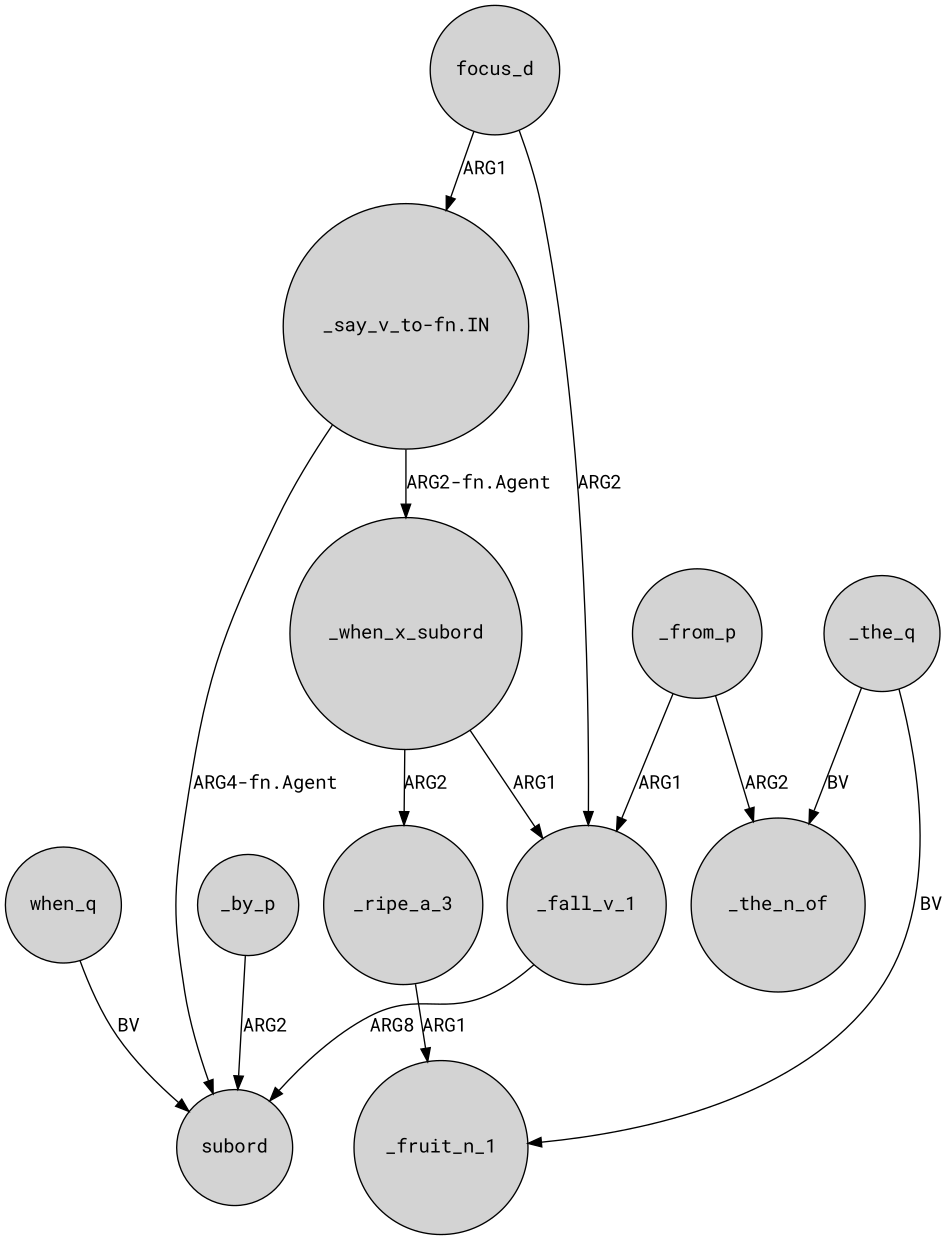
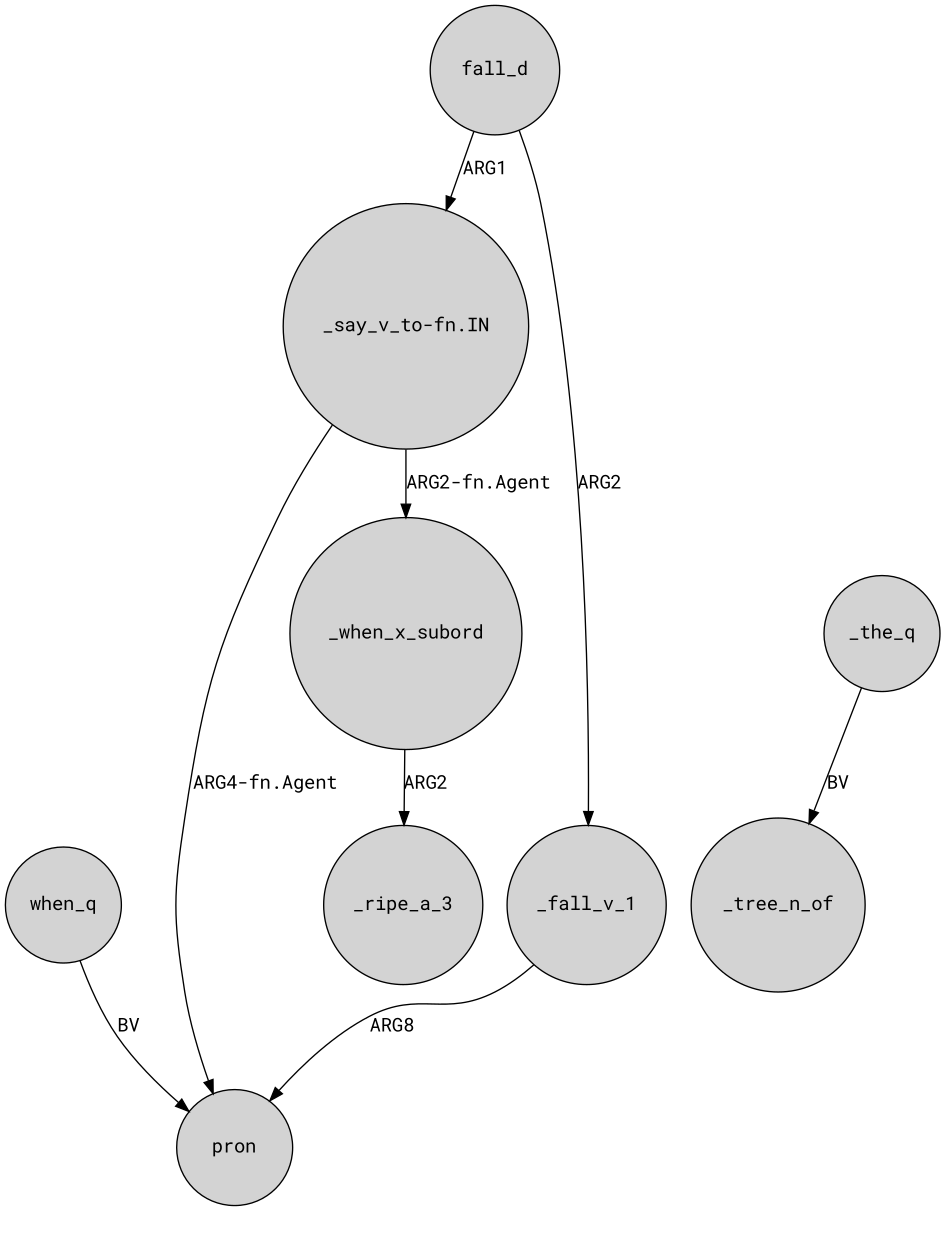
node "focus_d": label "focus_d" -> "fall_d"
node "_from_p": removed
edge "_when_x_subord" -> "_fall_v_1": removed, label "ARG1"
node "_by_p": removed
node "_the_n_of": label "_the_n_of" -> "_tree_n_of"
node "subord": label "subord" -> "pron"
node "_fruit_n_1": removed
